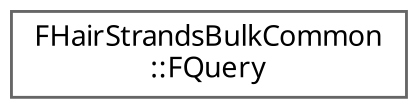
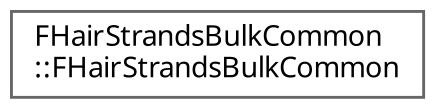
node "FHairStrandsBulkCommon ::FQuery": label "FHairStrandsBulkCommon ::FQuery" -> "FHairStrandsBulkCommon ::FHairStrandsBulkCommon"
